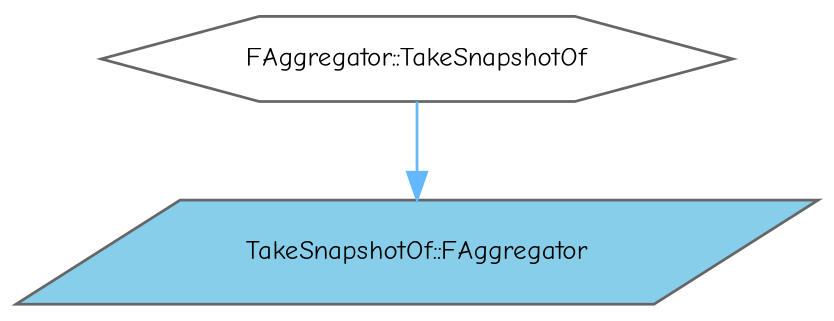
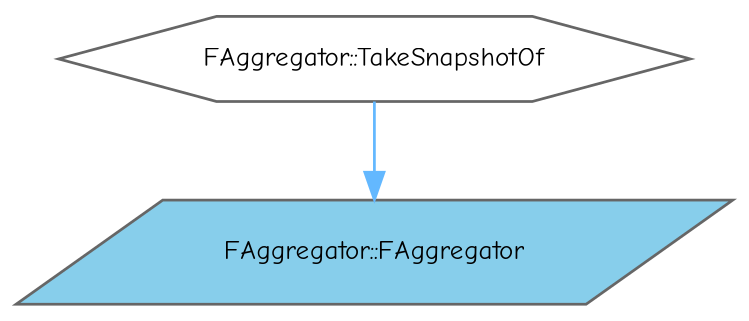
node "TakeSnapshotOf::FAggregator": label "TakeSnapshotOf::FAggregator" -> "FAggregator::FAggregator"
